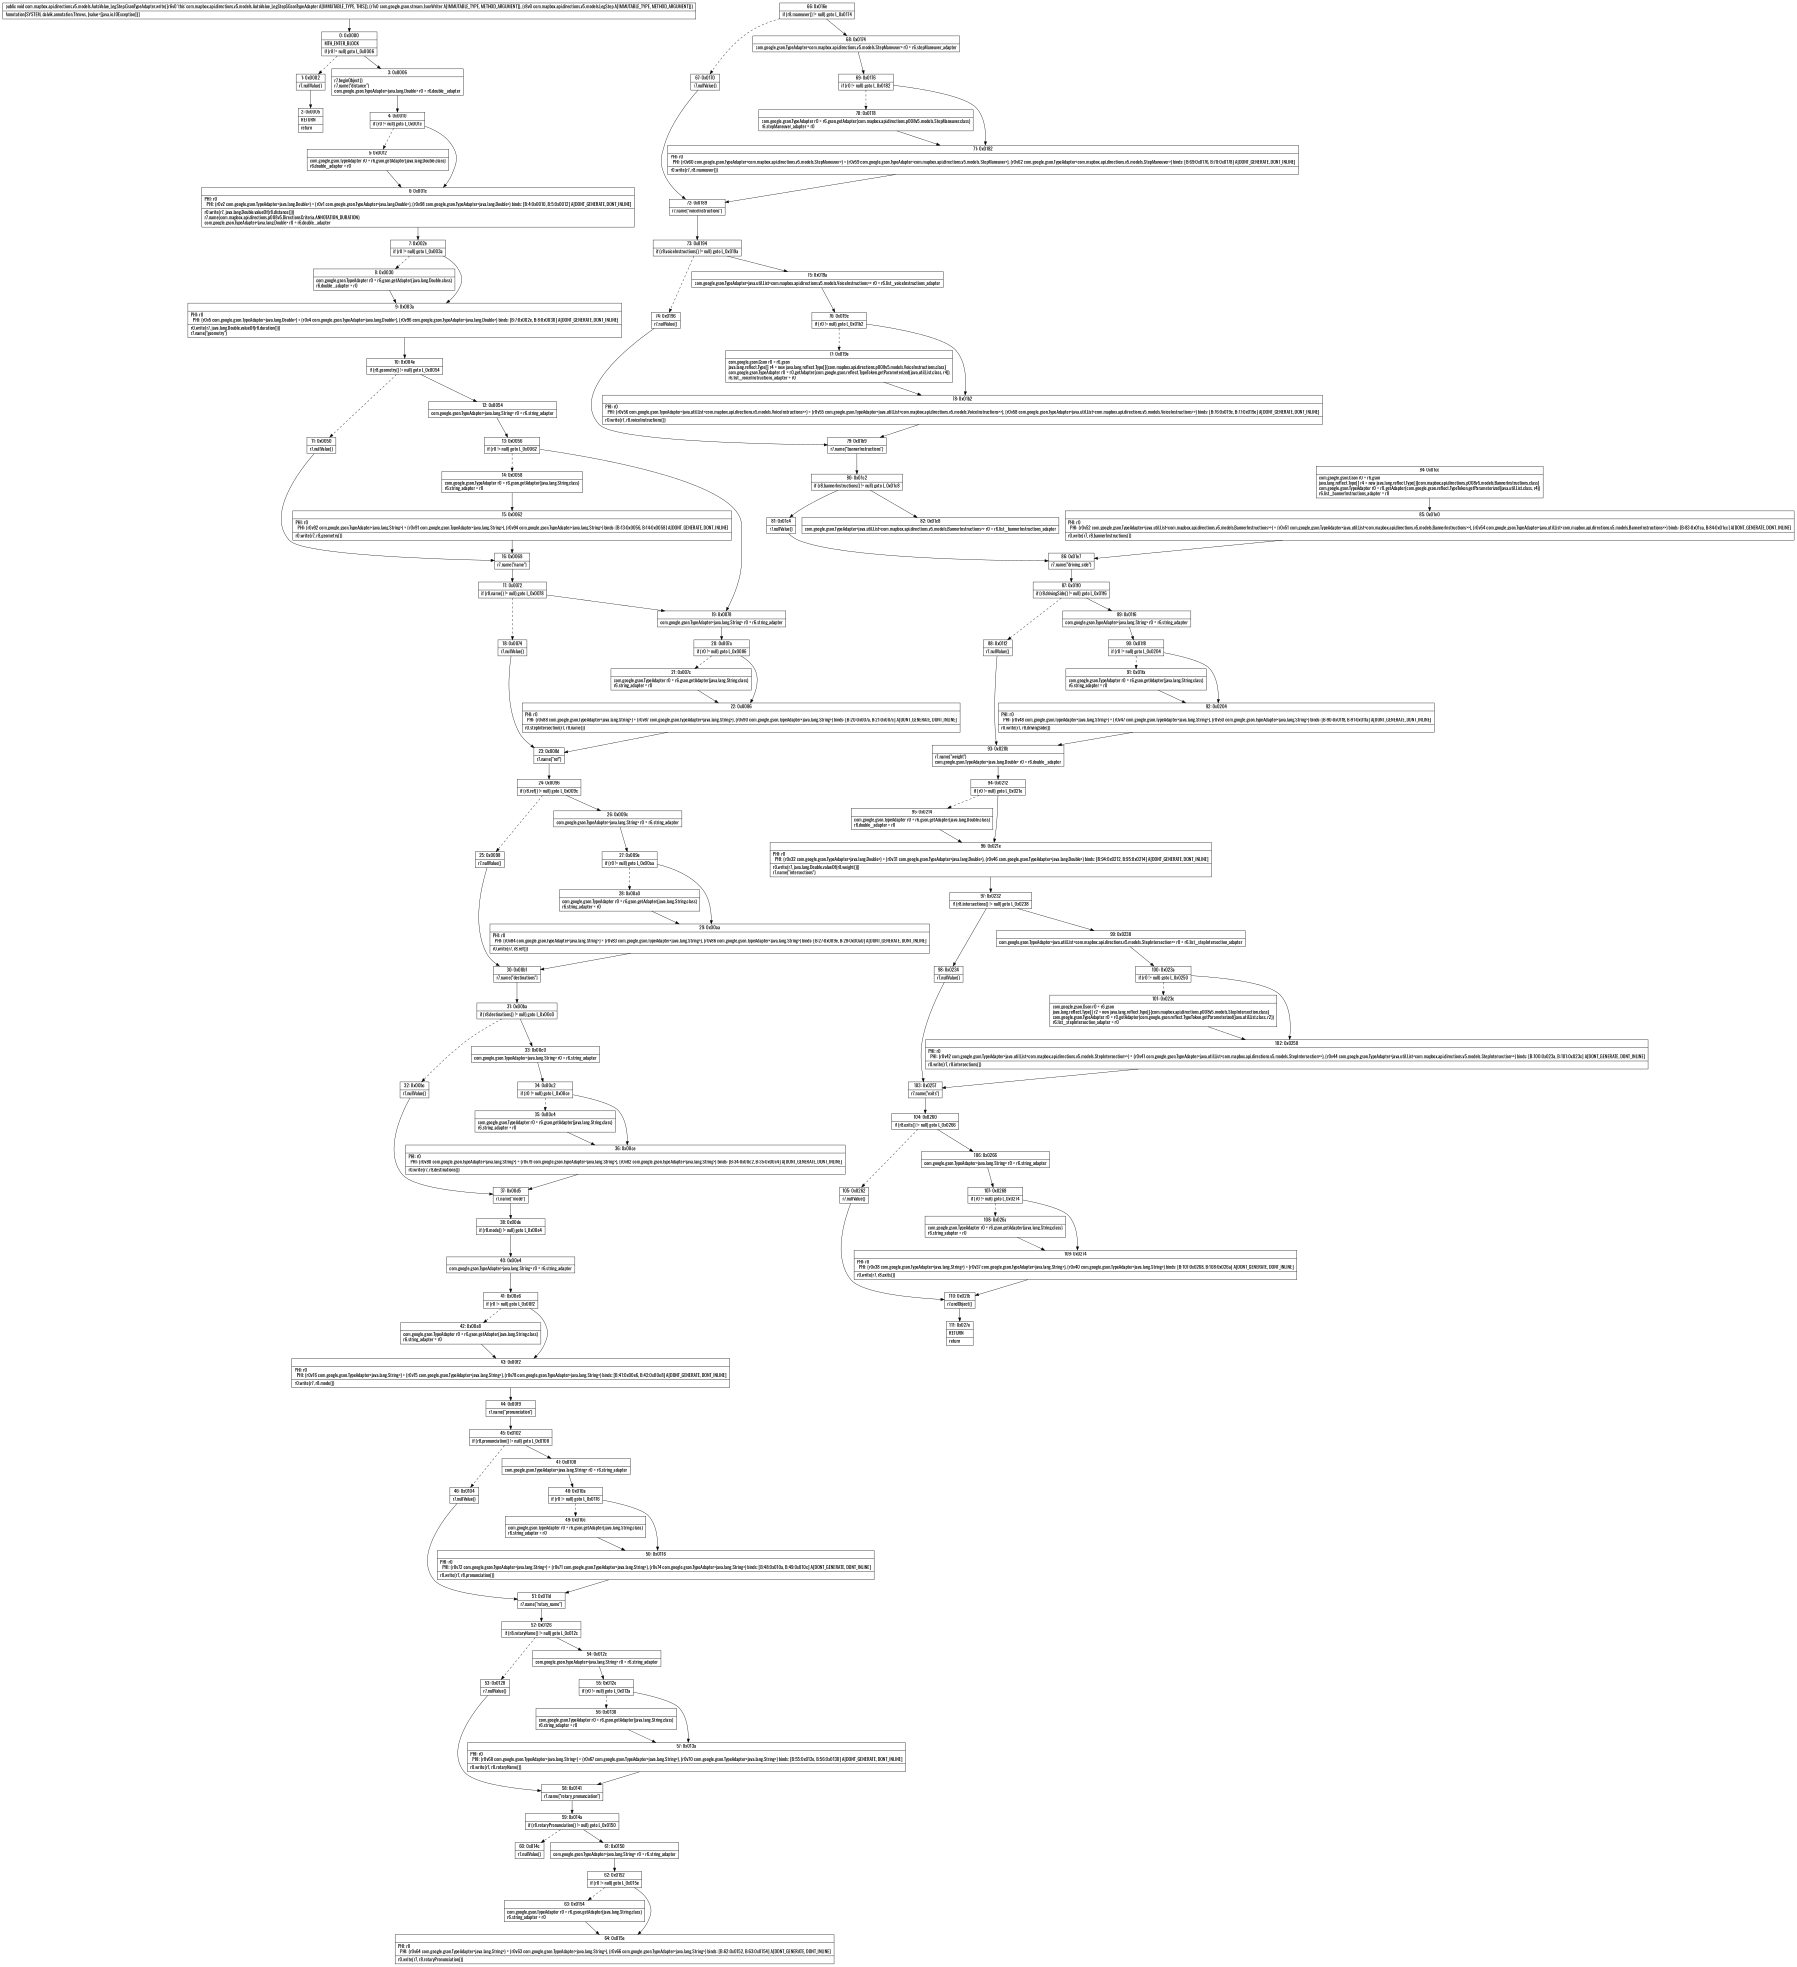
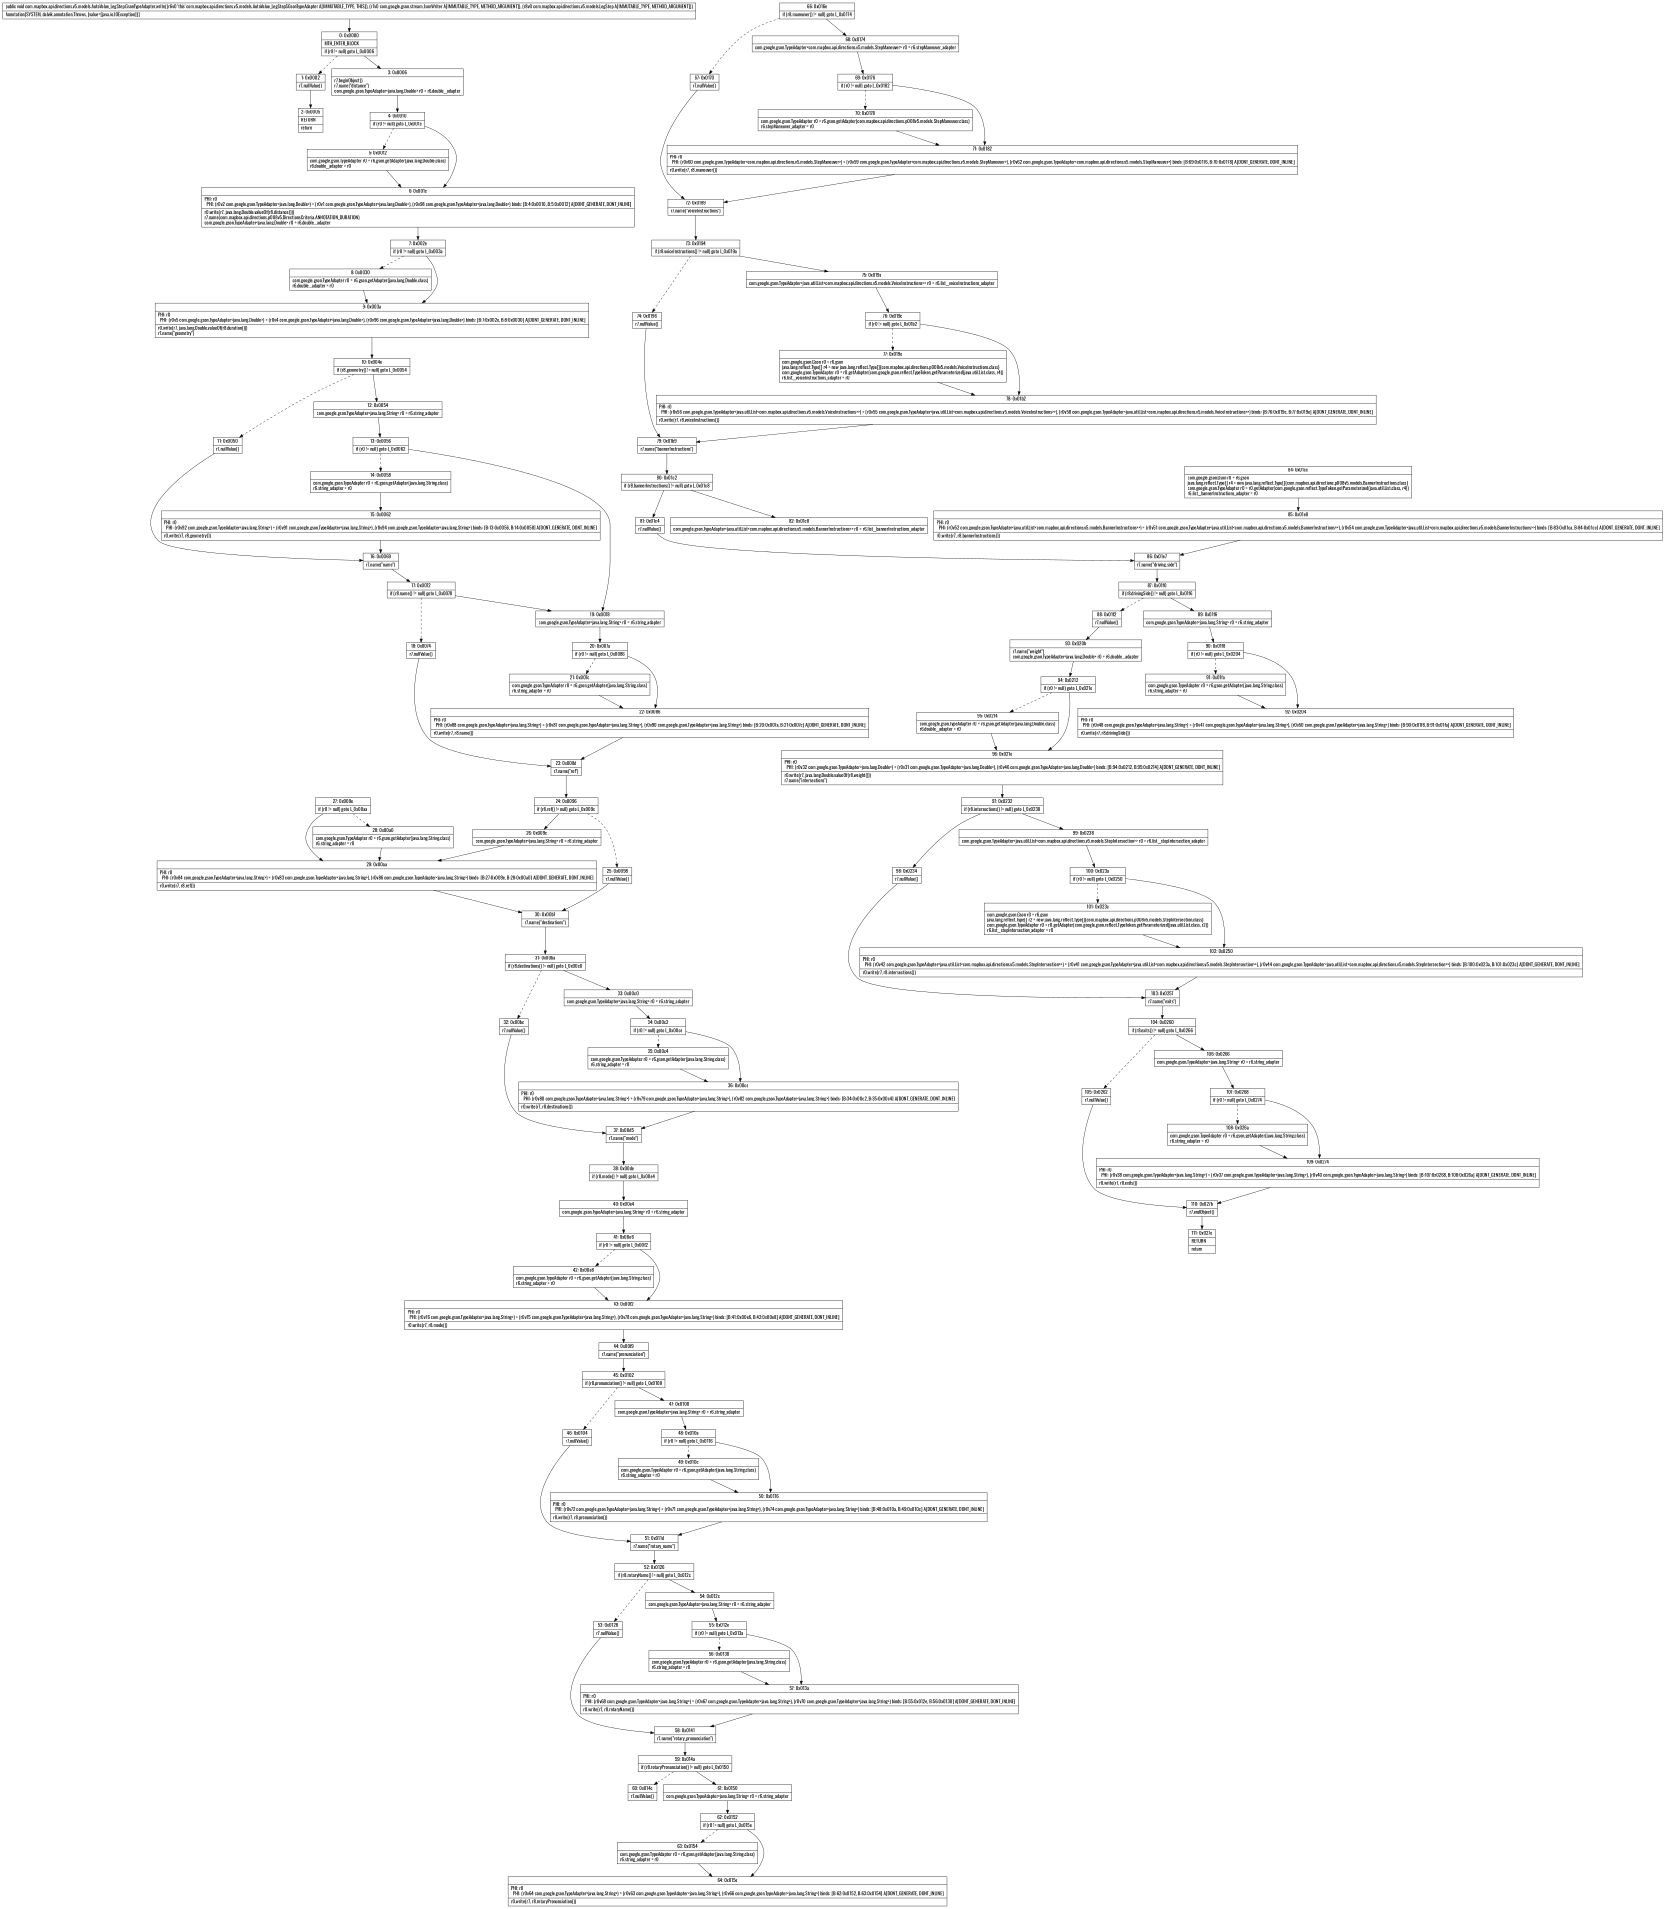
node "22: 0x0086": text "r0.stepIntersection(r7, r8.name())" -> "r0.write(r7, r8.name())"
edge "92: 0x0204" -> "93: 0x020b": removed
edge "26: 0x009c" -> "27: 0x009e": now "26: 0x009c" -> "29: 0x00aa"
